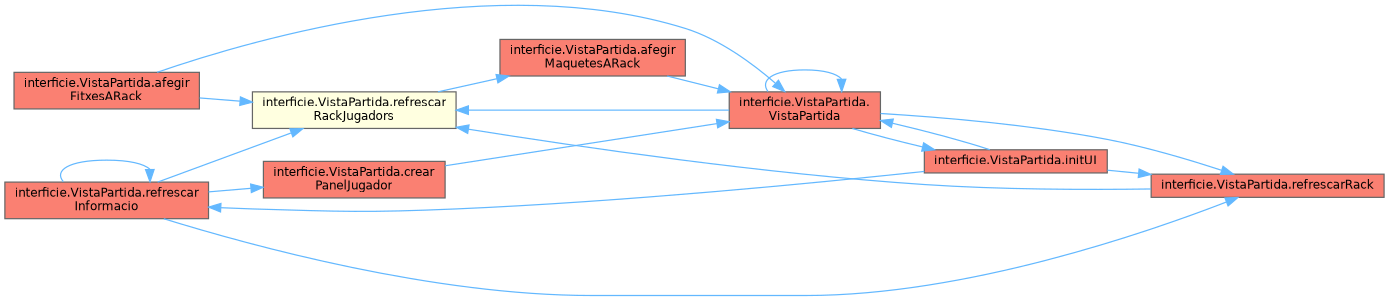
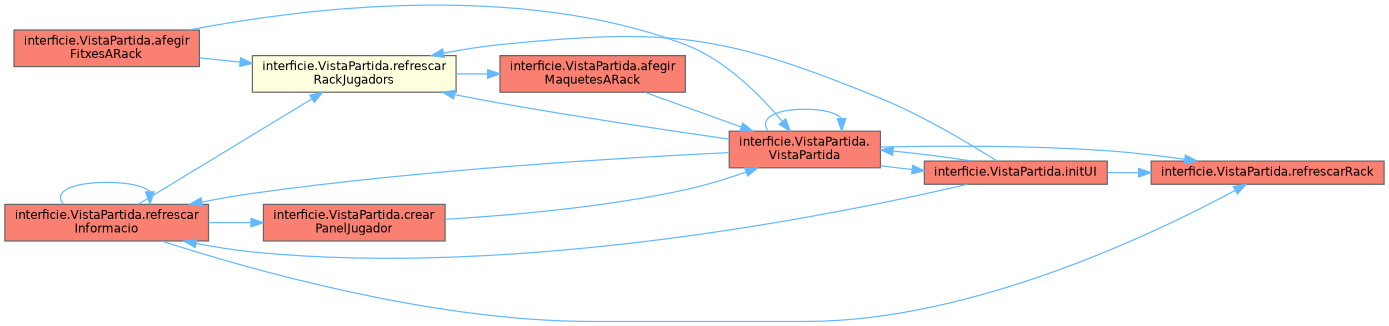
edge "interficie.VistaPartida. VistaPartida" -> "interficie.VistaPartida.refrescar Informacio": added
edge "interficie.VistaPartida.refrescarRack" -> "interficie.VistaPartida.refrescar RackJugadors": now "interficie.VistaPartida.initUI" -> "interficie.VistaPartida.refrescar RackJugadors"
